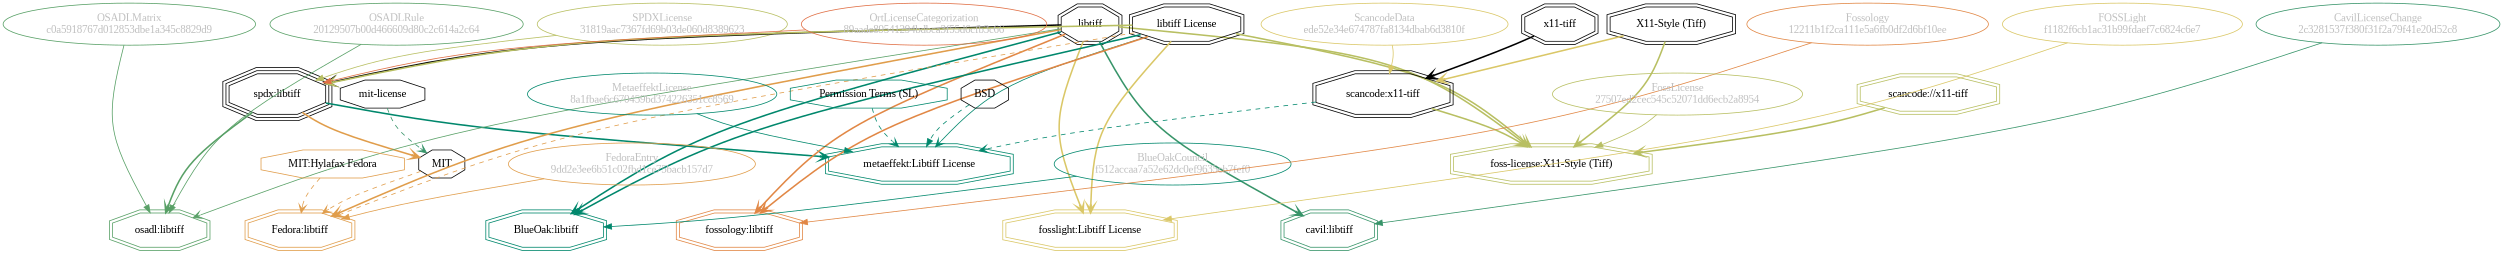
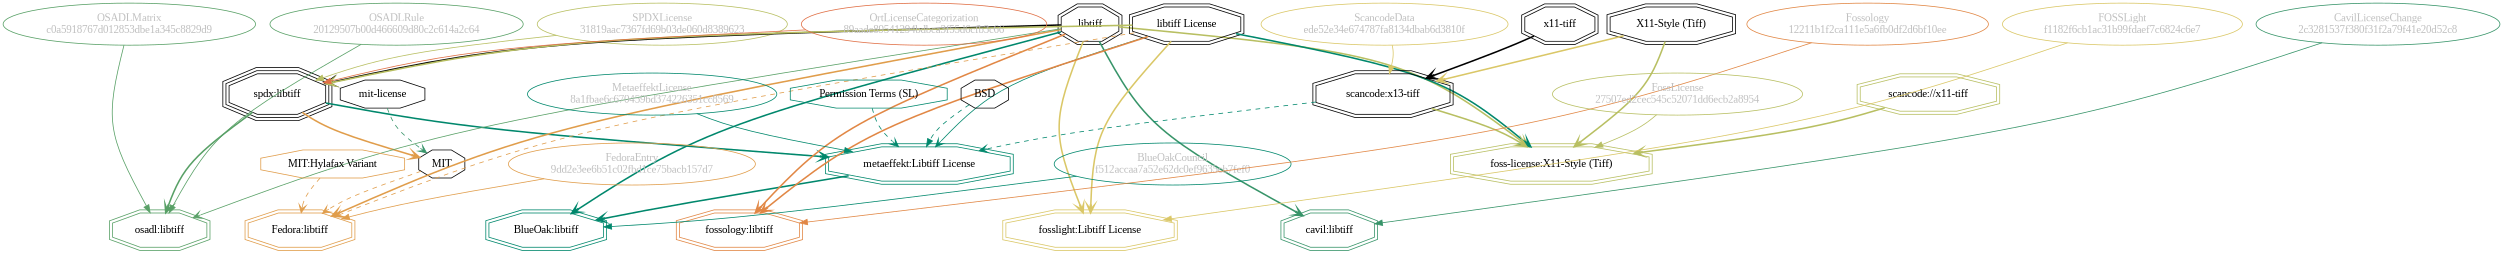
edge "libtiff License" -> "foss-license:X11-Style (Tiff)": color #b8bf62 -> #00876c
node "scancode:x11-tiff": label "scancode:x11-tiff" -> "scancode:x13-tiff"
edge "libtiff License" -> "BlueOak:libtiff": now "metaeffekt:Libtiff License" -> "BlueOak:libtiff"
node "MIT:Hylafax Fedora": label "MIT:Hylafax Fedora" -> "MIT:Hylafax Variant"
